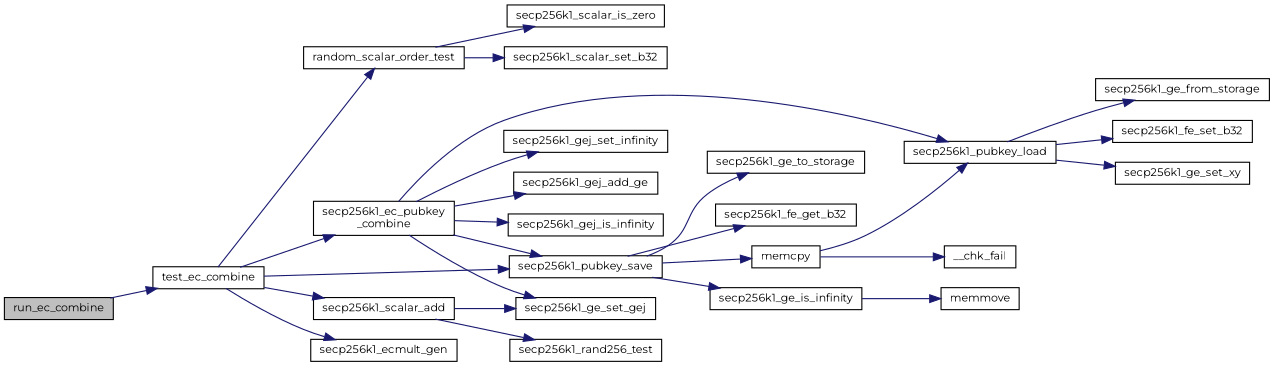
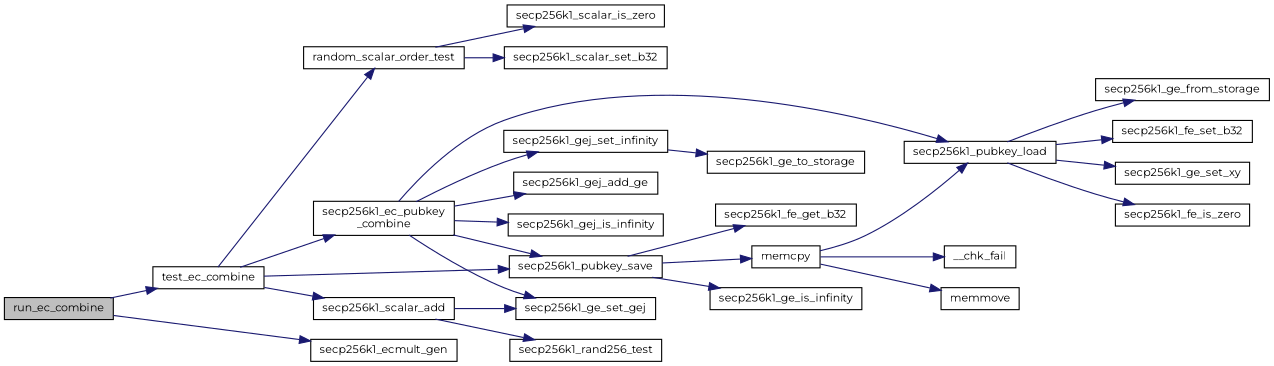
edge "secp256k1_pubkey_save" -> "secp256k1_ge_to_storage": now "secp256k1_gej_set_infinity" -> "secp256k1_ge_to_storage"
node "secp256k1_fe_is_zero": added
edge "secp256k1_ge_is_infinity" -> "memmove": now "memcpy" -> "memmove"
edge "test_ec_combine" -> "secp256k1_ecmult_gen": now "run_ec_combine" -> "secp256k1_ecmult_gen"
